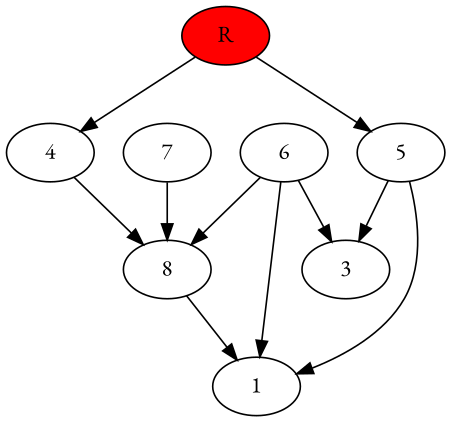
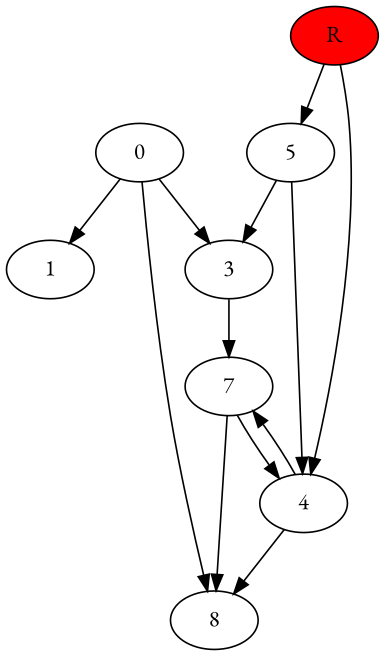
node "6": label "6" -> "0"
edge "5" -> "1": now "5" -> "4"
edge "3" -> "7": added
edge "8" -> "1": removed
edge "7" -> "4": added
edge "4" -> "7": added
